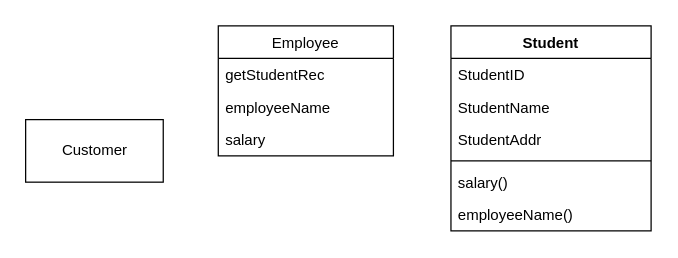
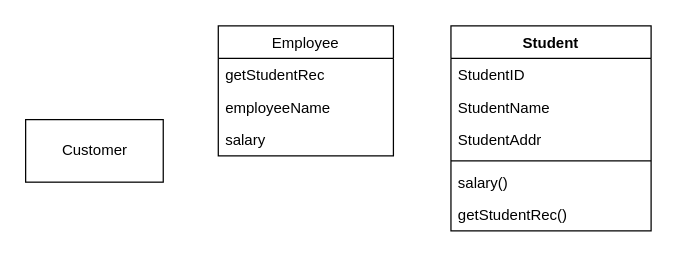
node "employeeName()": label "employeeName()" -> "getStudentRec()"
